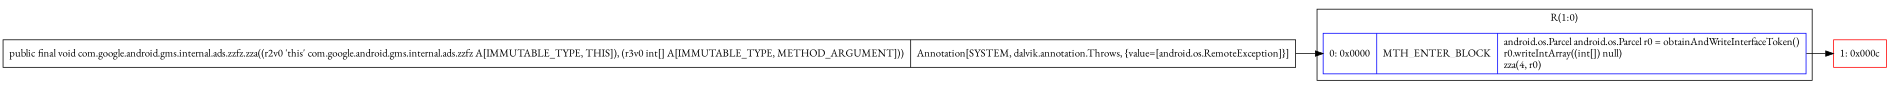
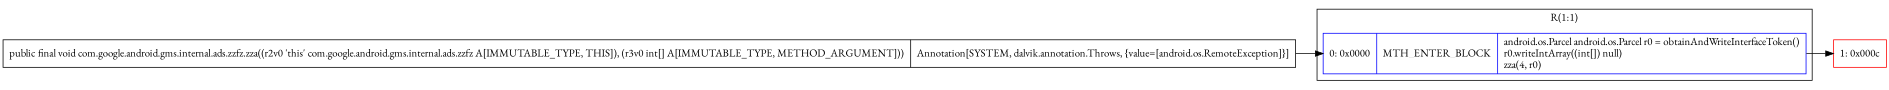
cluster "R(1:0)": label "R(1:0)" -> "R(1:1)"
